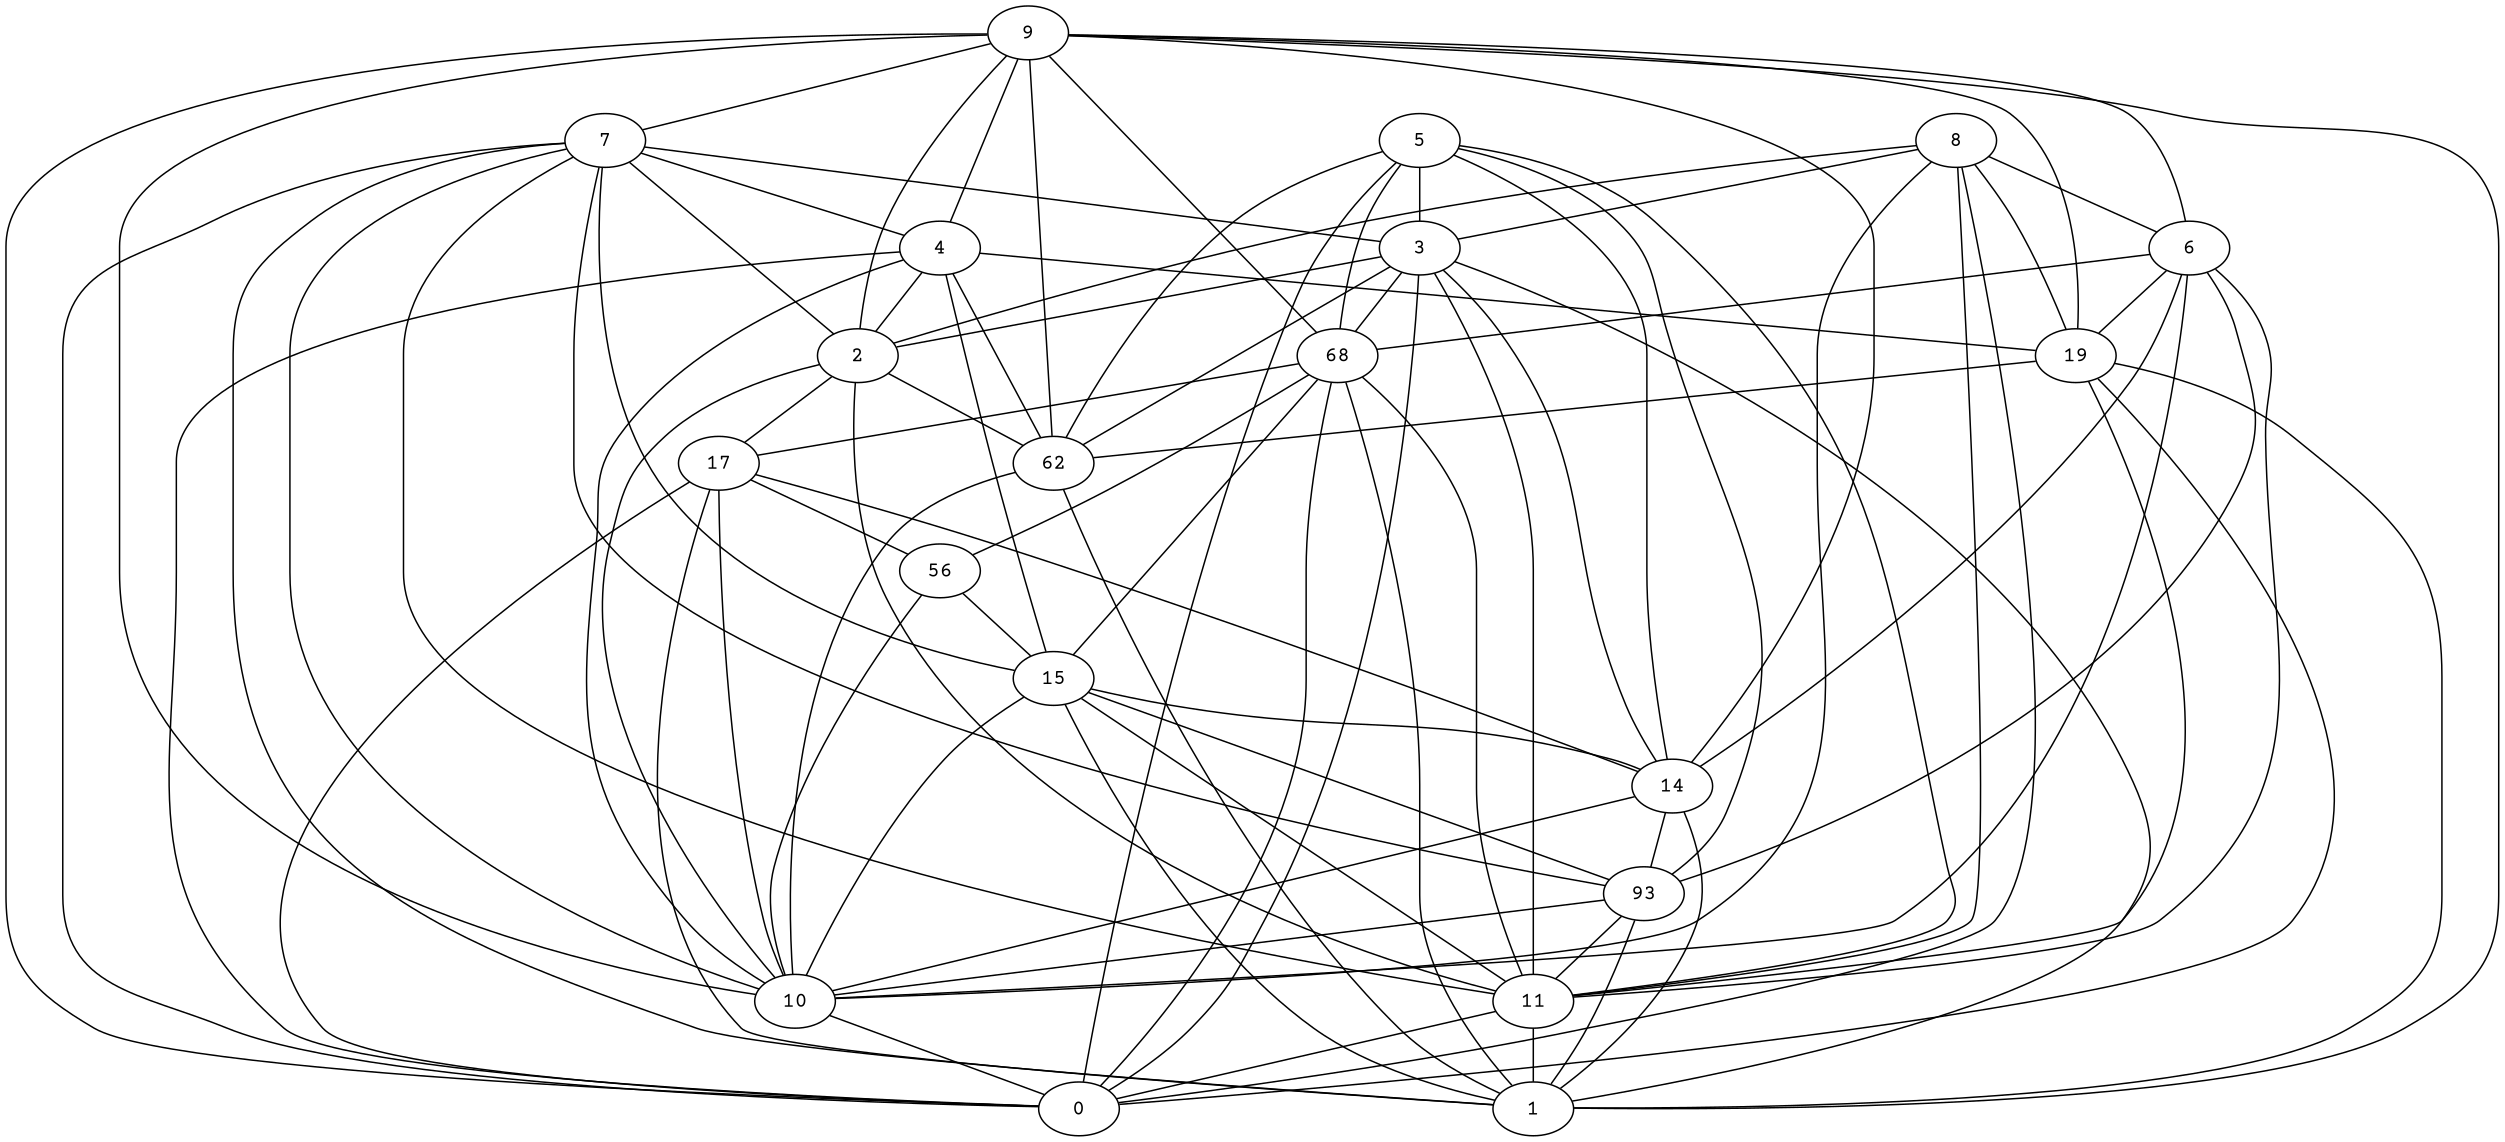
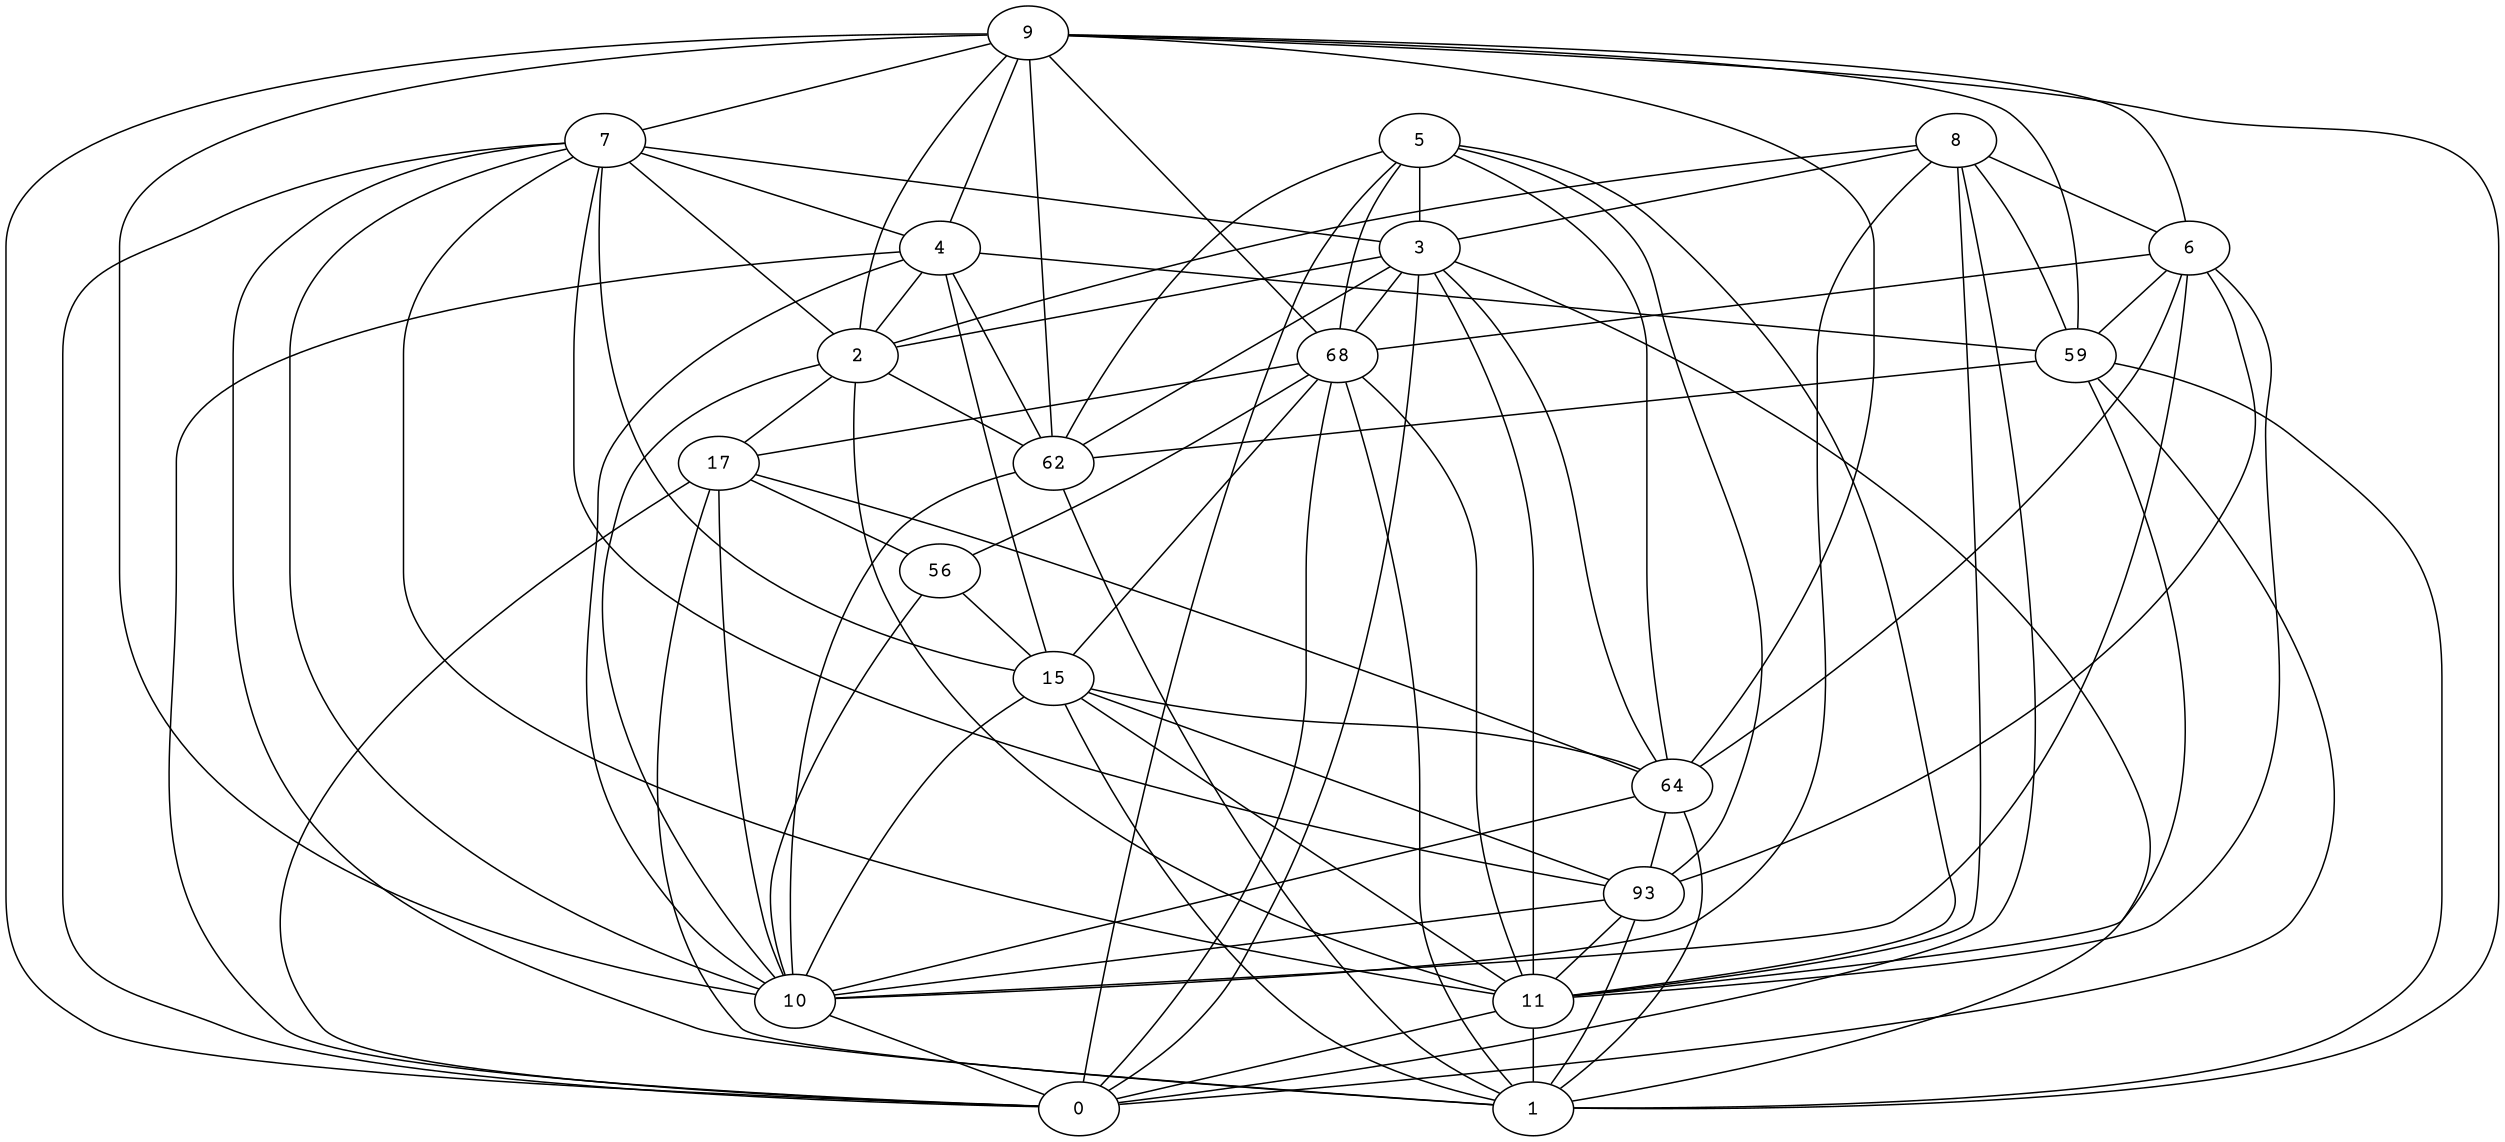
node "19": label "19" -> "59"
node "14": label "14" -> "64"
